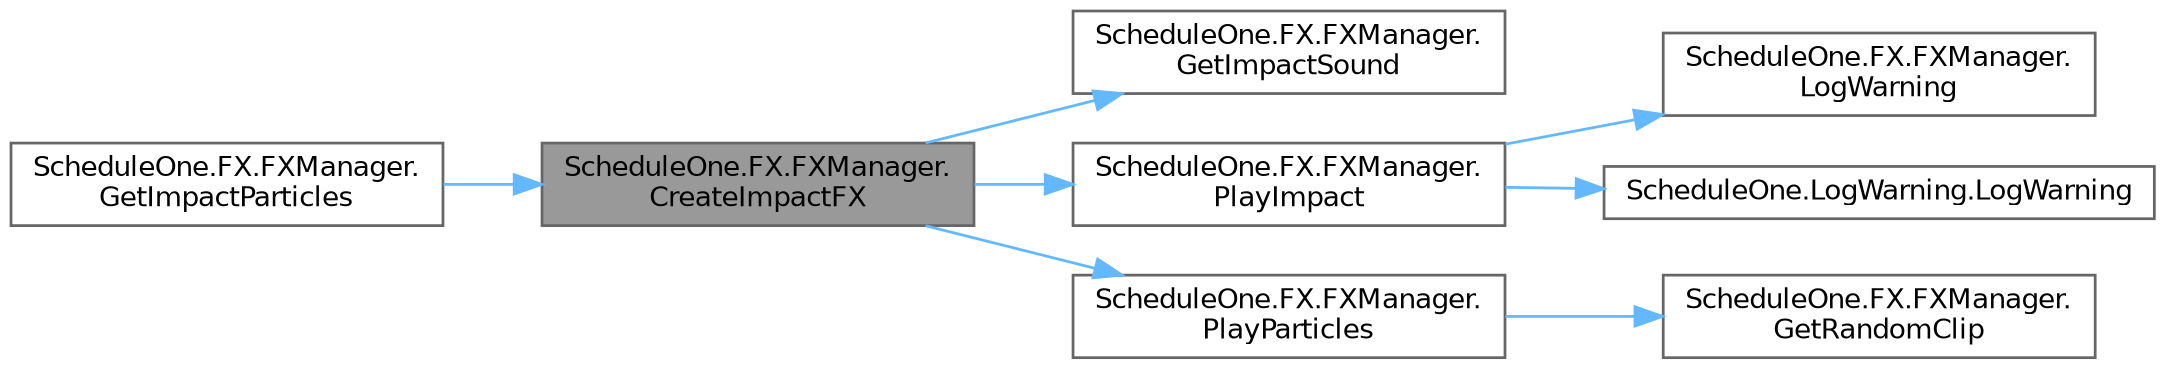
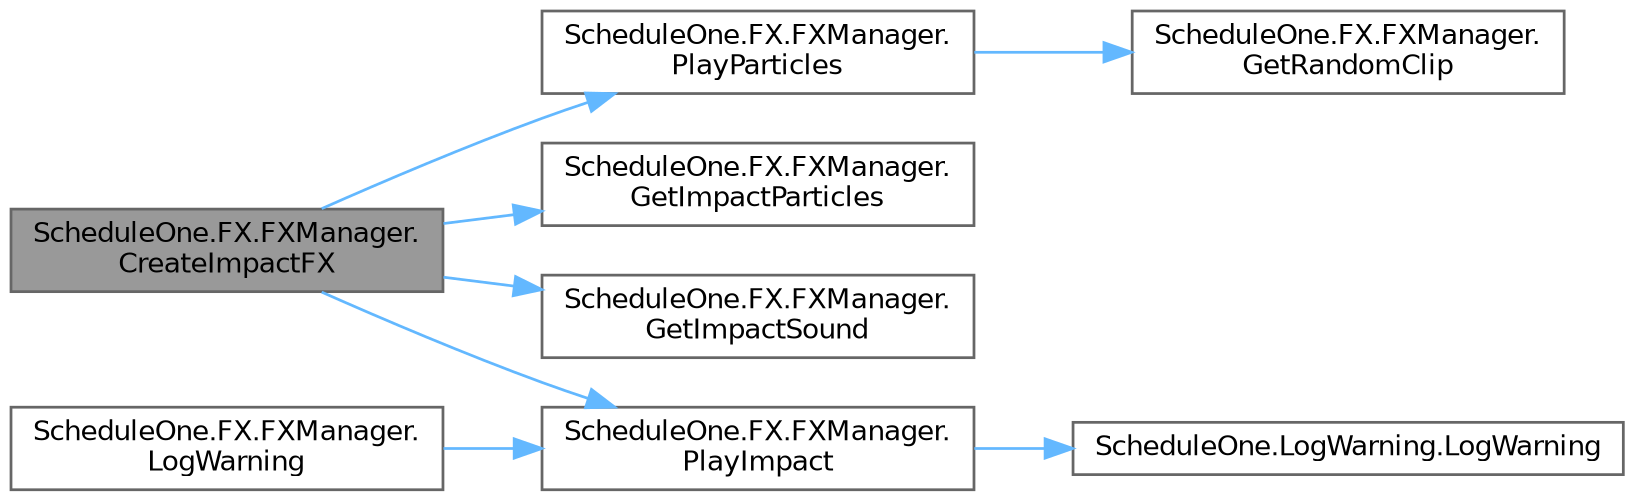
edge "ScheduleOne.FX.FXManager. PlayImpact" -> "ScheduleOne.FX.FXManager. LogWarning": reversed
edge "ScheduleOne.FX.FXManager. GetImpactParticles" -> "ScheduleOne.FX.FXManager. CreateImpactFX": reversed
